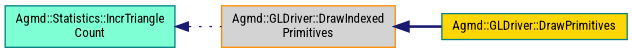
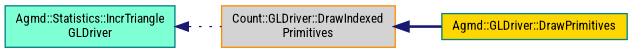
node "Agmd::Statistics::IncrTriangle Count": label "Agmd::Statistics::IncrTriangle Count" -> "Agmd::Statistics::IncrTriangle GLDriver"
node "Agmd::GLDriver::DrawIndexed Primitives": label "Agmd::GLDriver::DrawIndexed Primitives" -> "Count::GLDriver::DrawIndexed Primitives"
